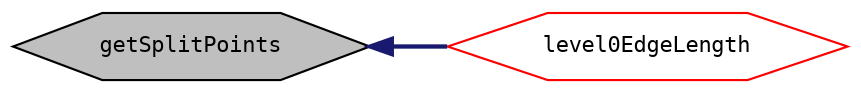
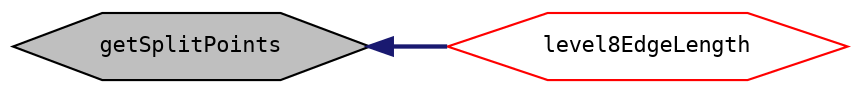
node "level0EdgeLength": label "level0EdgeLength" -> "level8EdgeLength"
